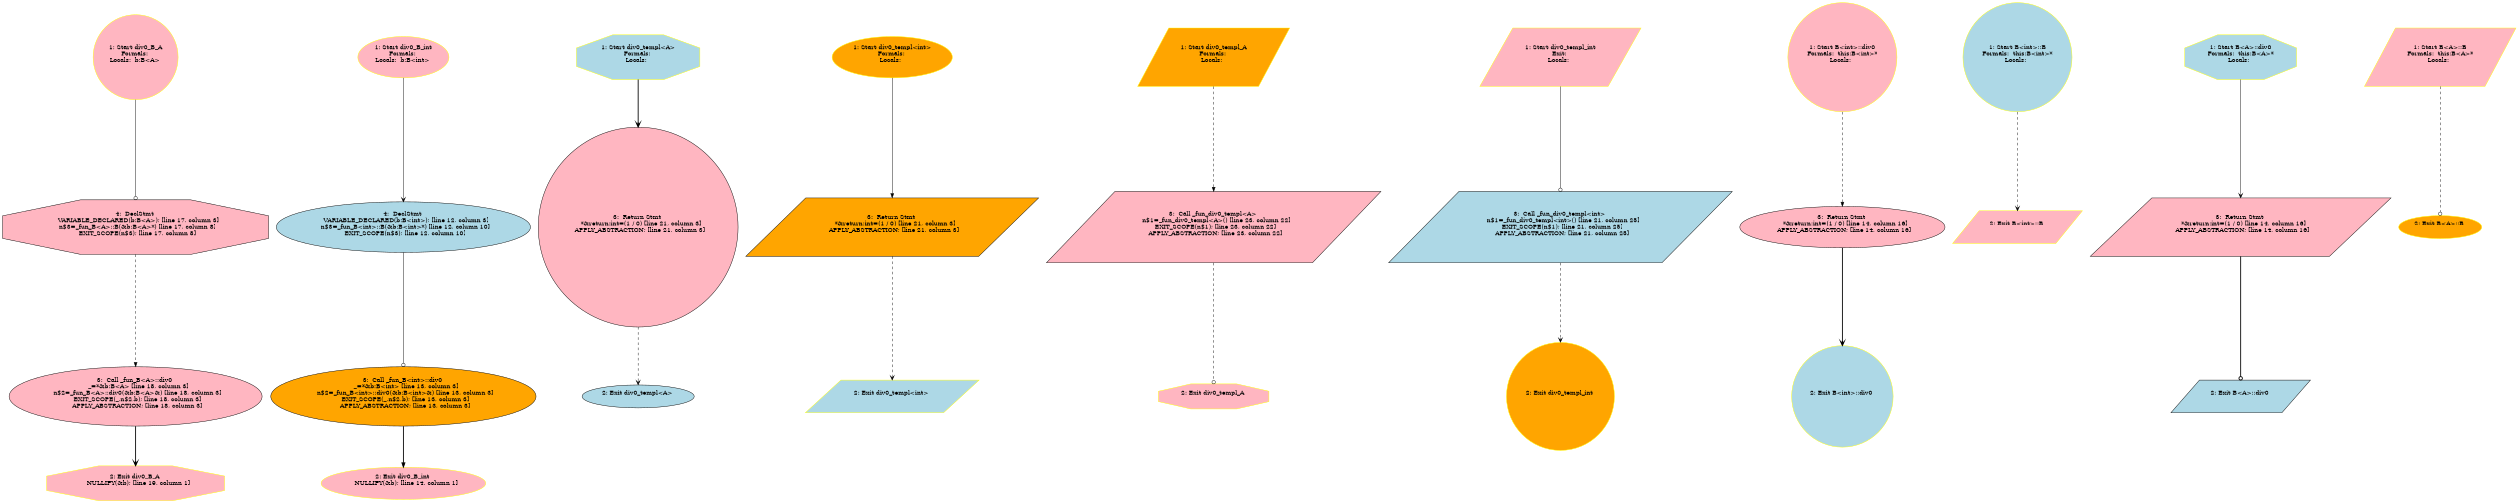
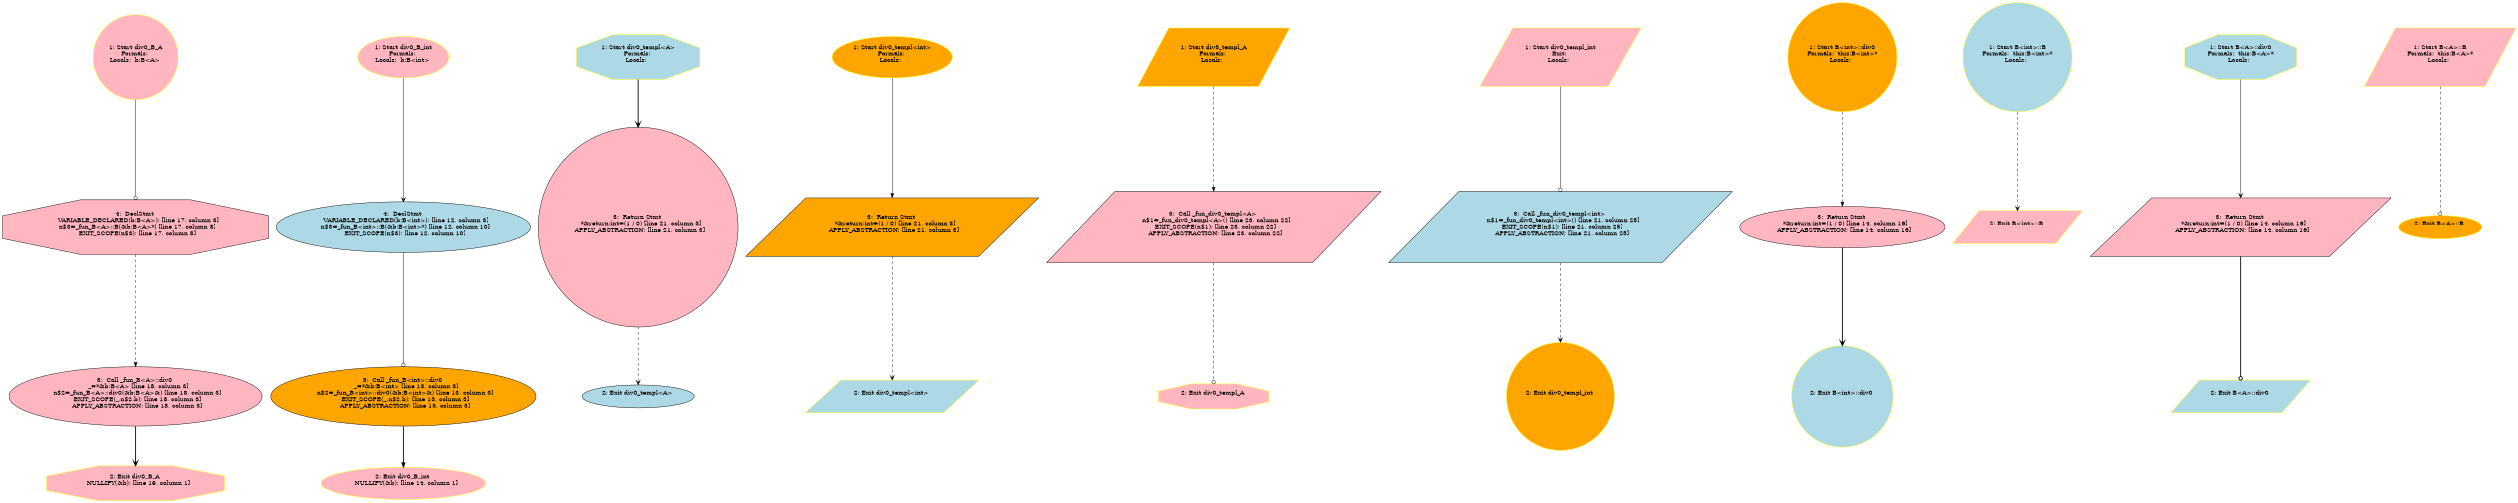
node "1: Start div0_templ_A Formals: Locals:": label "1: Start div0_templ_A Formals: Locals:" -> "1: Start div5_templ_A Formals: Locals:"
node "1: Start B<int>::div0 Formals:  this:B<int>* Locals:": fillcolor lightpink -> orange
node "2: Exit B<A>::div0": color black -> yellow
